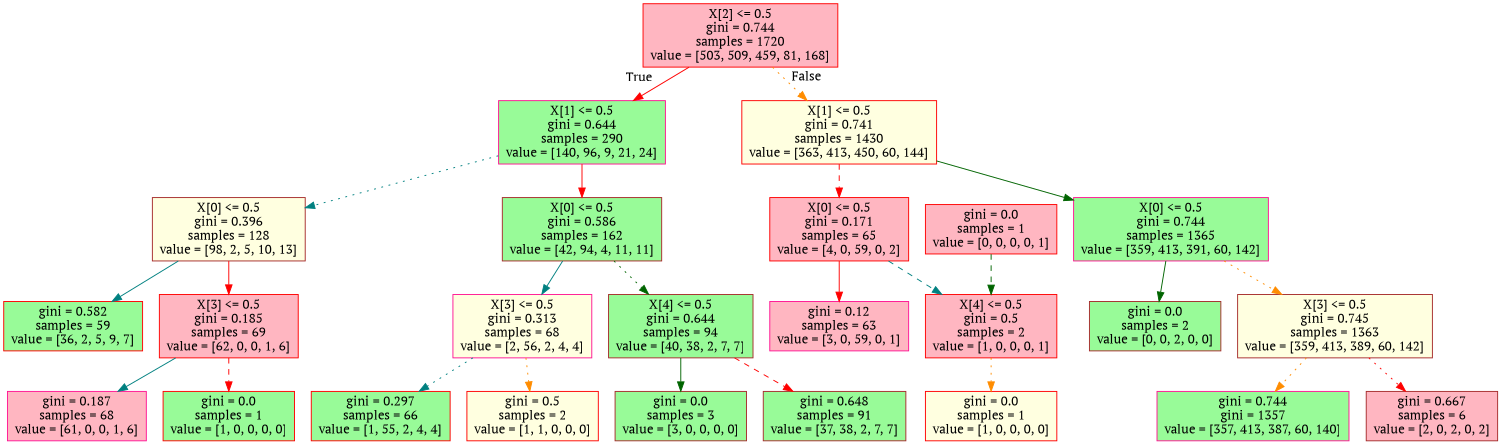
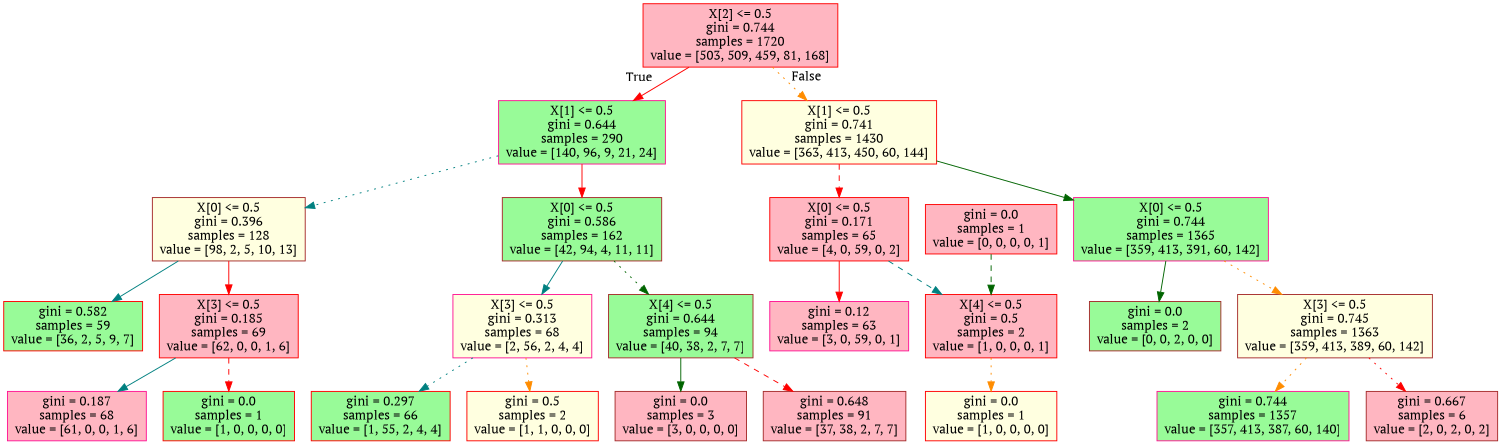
node "gini = 0.0 samples = 3 value = [3, 0, 0, 0, 0]": fillcolor palegreen -> lightpink
node "gini = 0.648 samples = 91 value = [37, 38, 2, 7, 7]": fillcolor palegreen -> lightpink
node "gini = 0.744 gini = 1357 value = [357, 413, 387, 60, 140]": label "gini = 0.744 gini = 1357 value = [357, 413, 387, 60, 140]" -> "gini = 0.744 samples = 1357 value = [357, 413, 387, 60, 140]"
